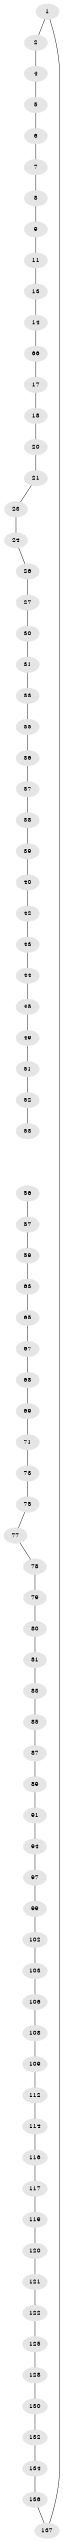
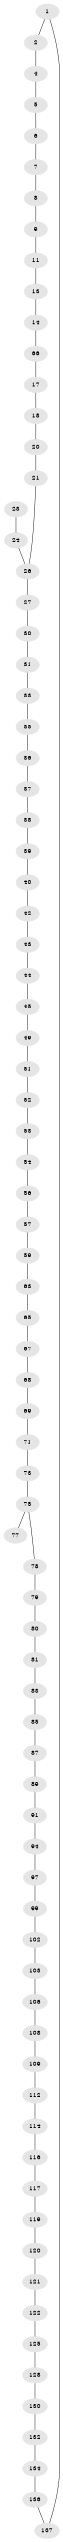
edge "21" -- "23": now "21" -- "26"
node "54": added
edge "77" -- "78": now "75" -- "78"
